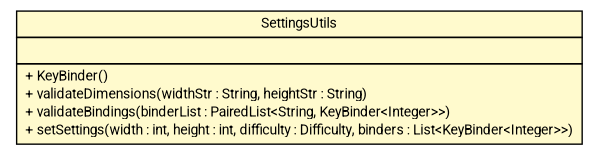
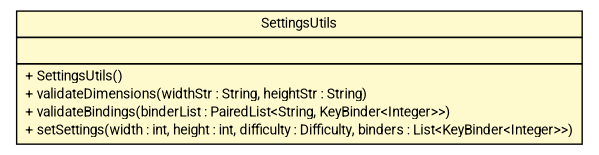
node "SettingsUtils": text "+ KeyBinder()" -> "+ SettingsUtils()"
